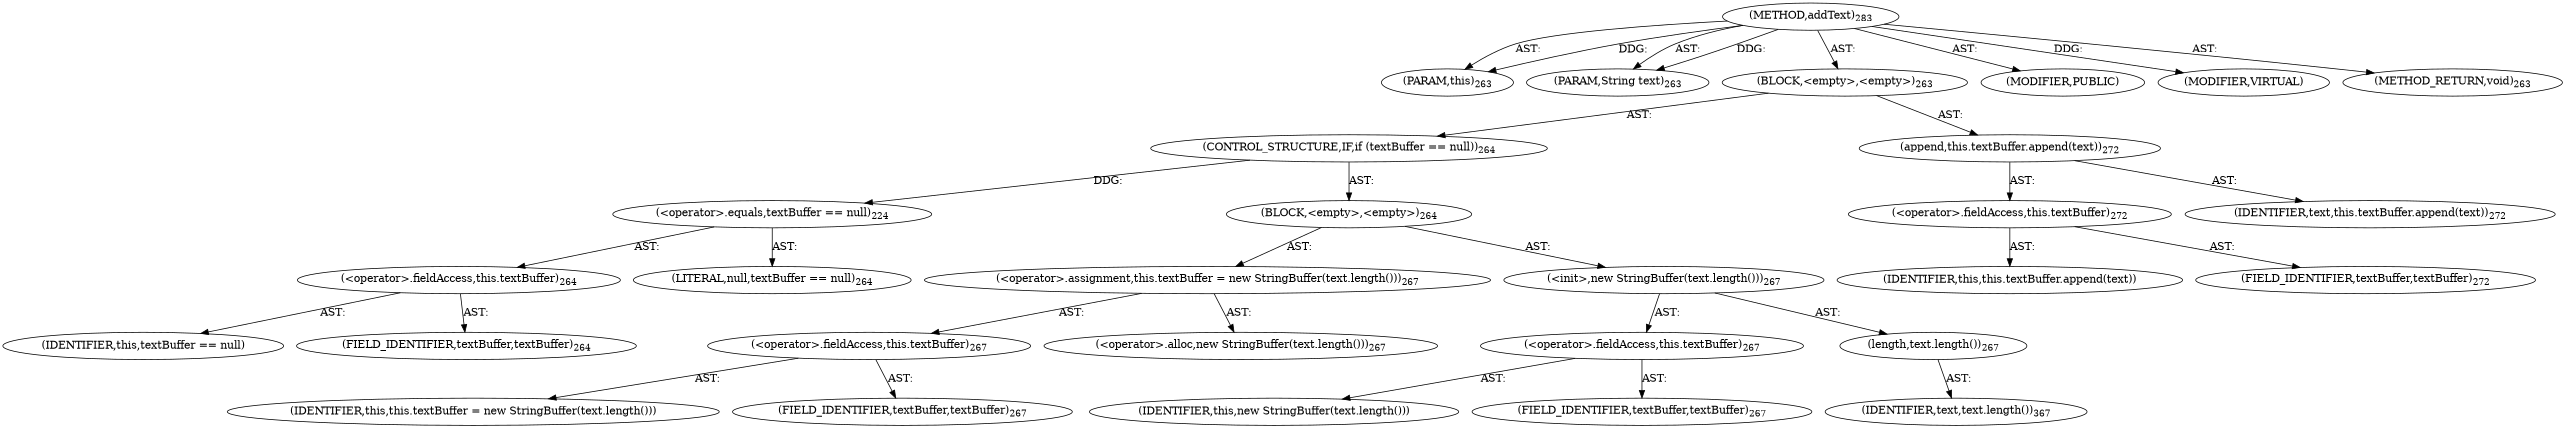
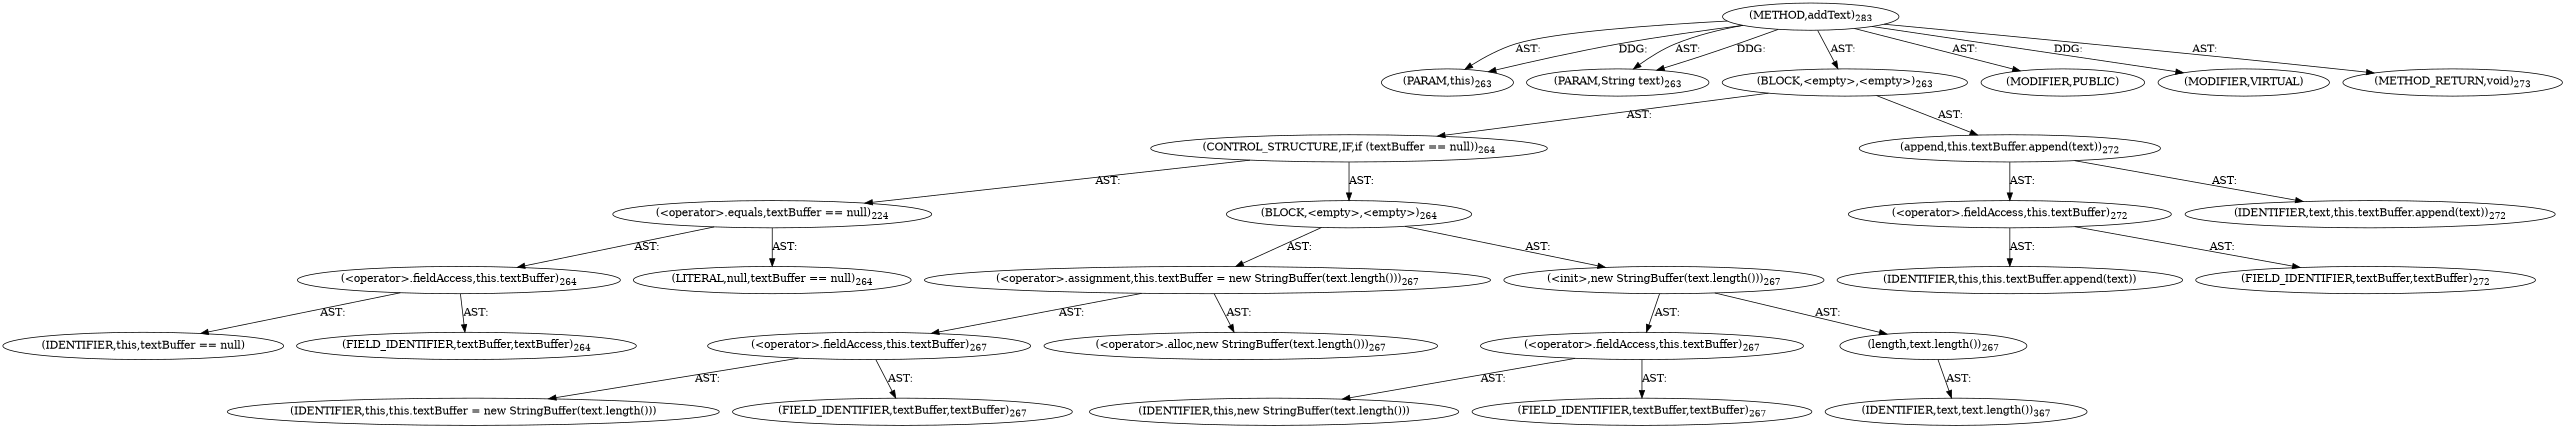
node "(METHOD_RETURN,void)": text "263" -> "273"
edge "(CONTROL_STRUCTURE,IF,if (textBuffer == null))" -> "(<operator>.equals,textBuffer == null)": label "DDG: " -> "AST: "
